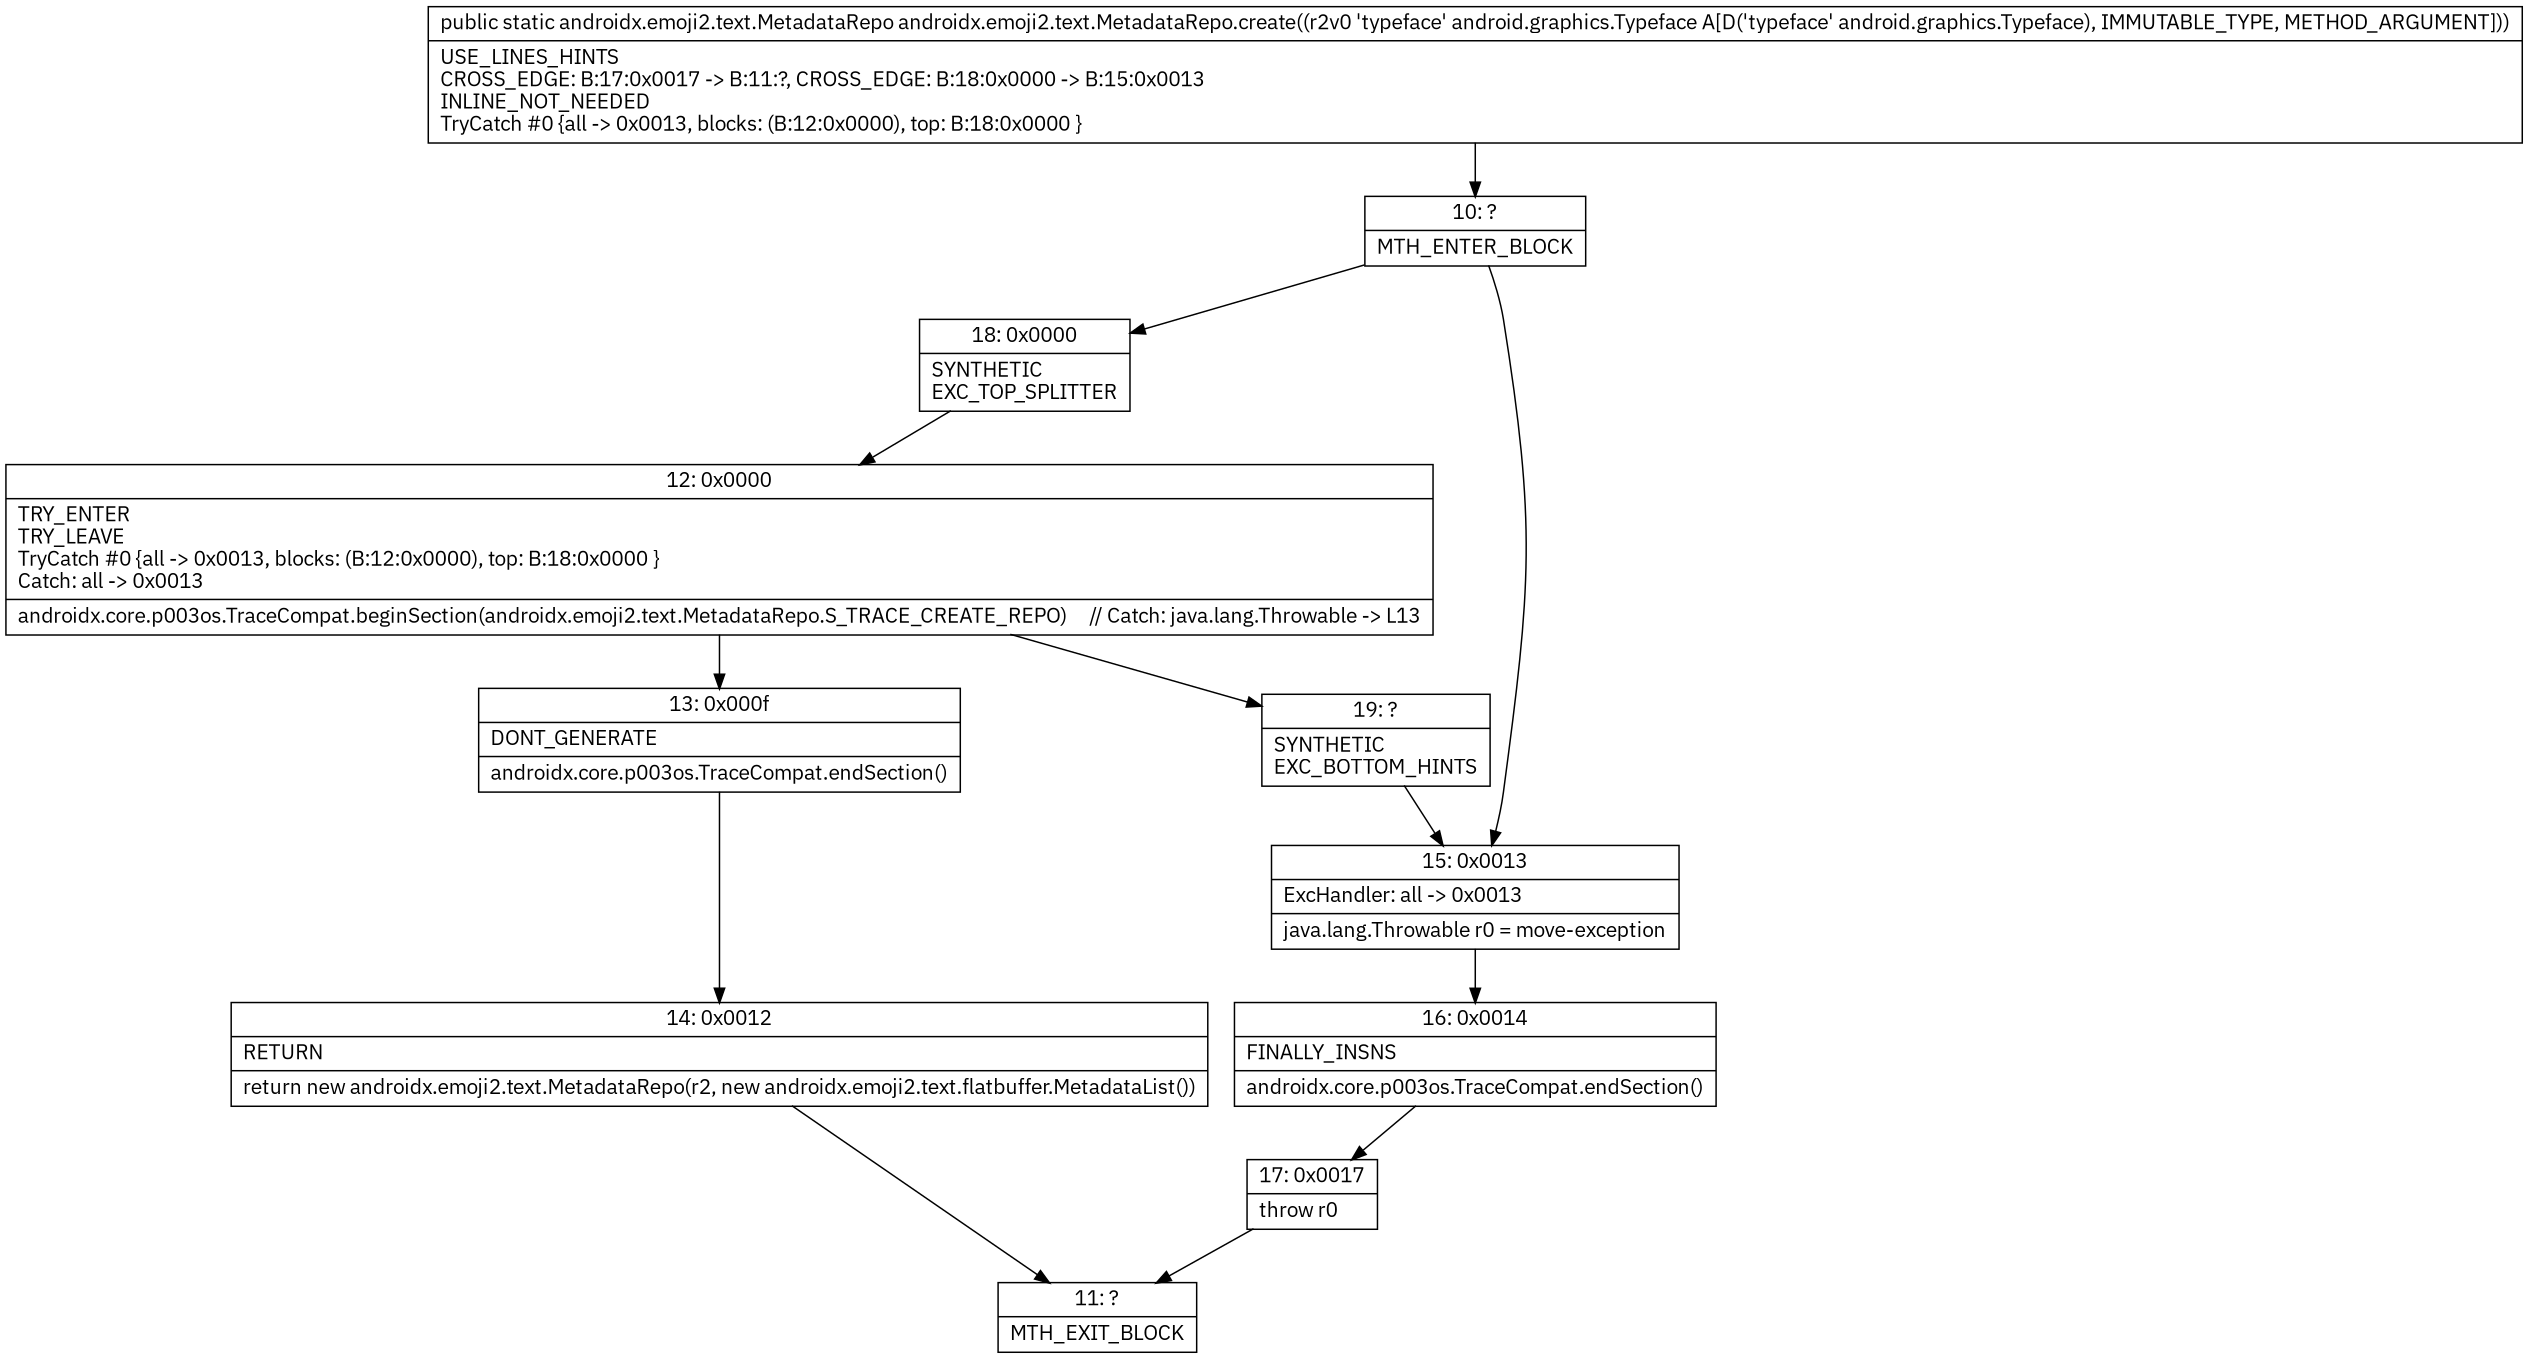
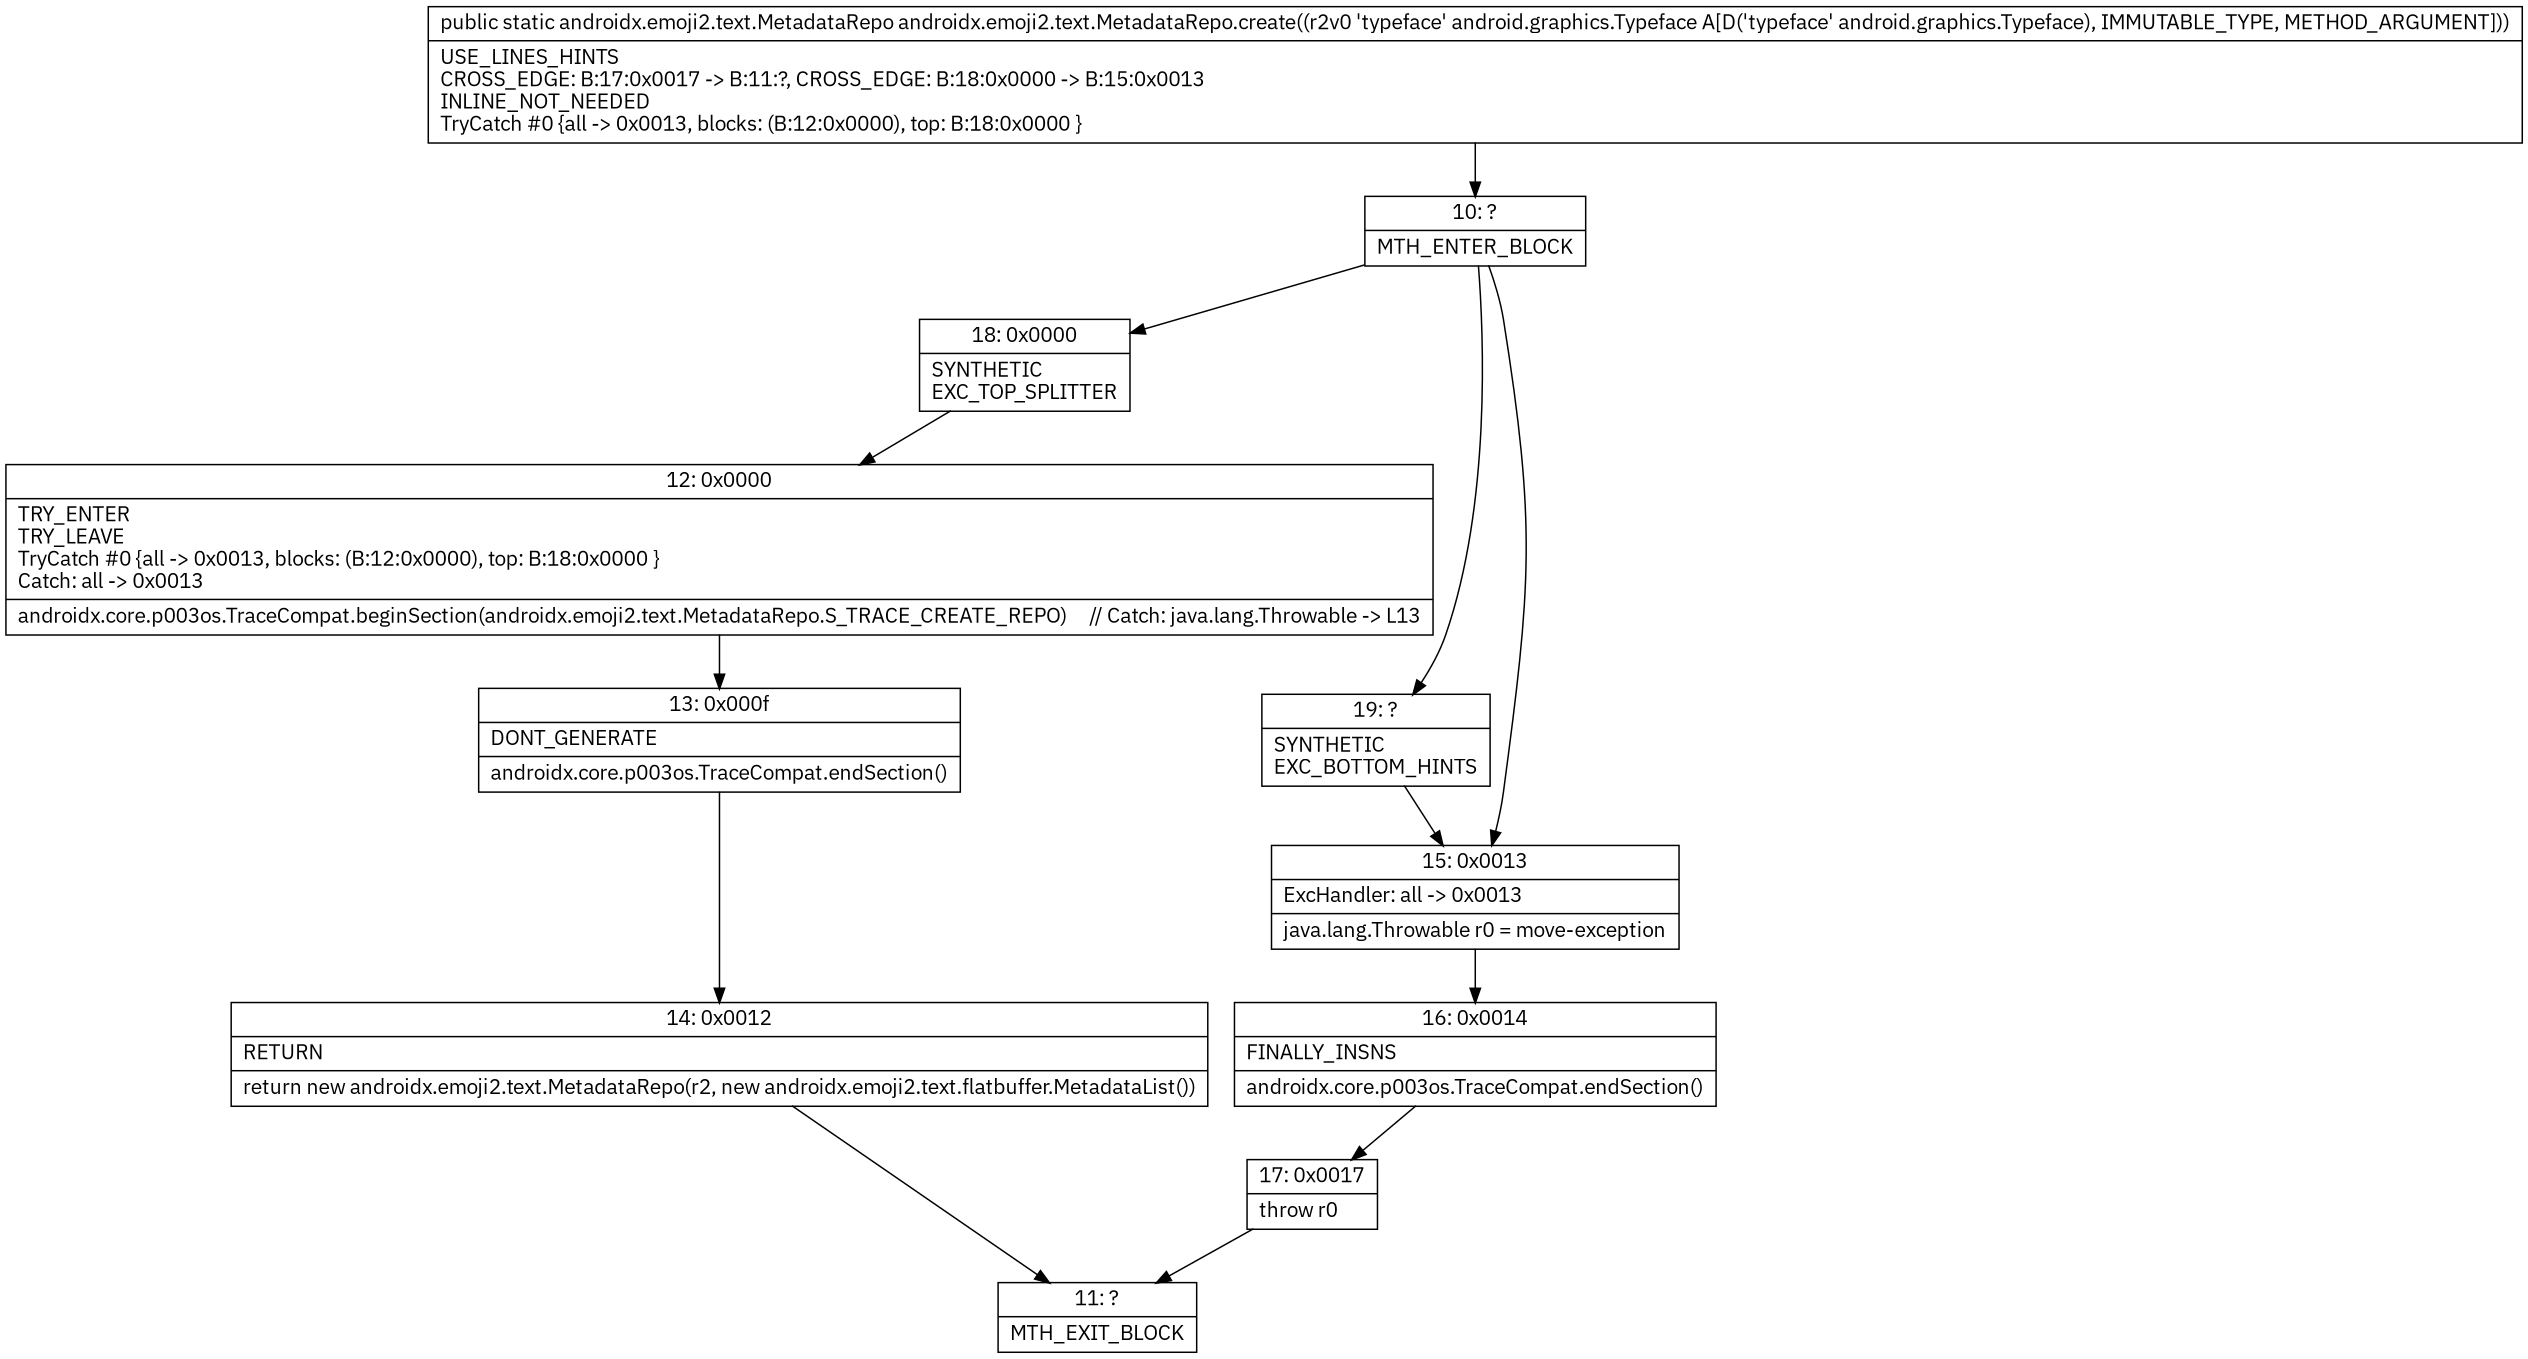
edge "12: 0x0000" -> "19: ?": now "10: ?" -> "19: ?"
